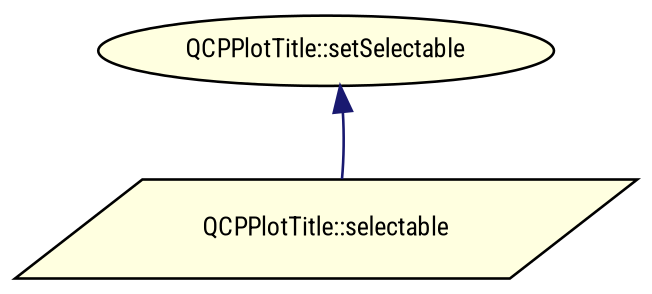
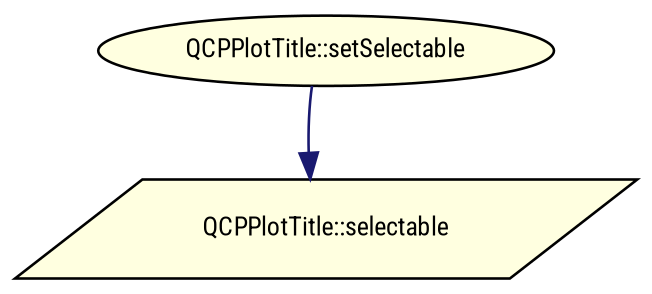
edge "QCPPlotTitle::selectable" -> "QCPPlotTitle::setSelectable": reversed
